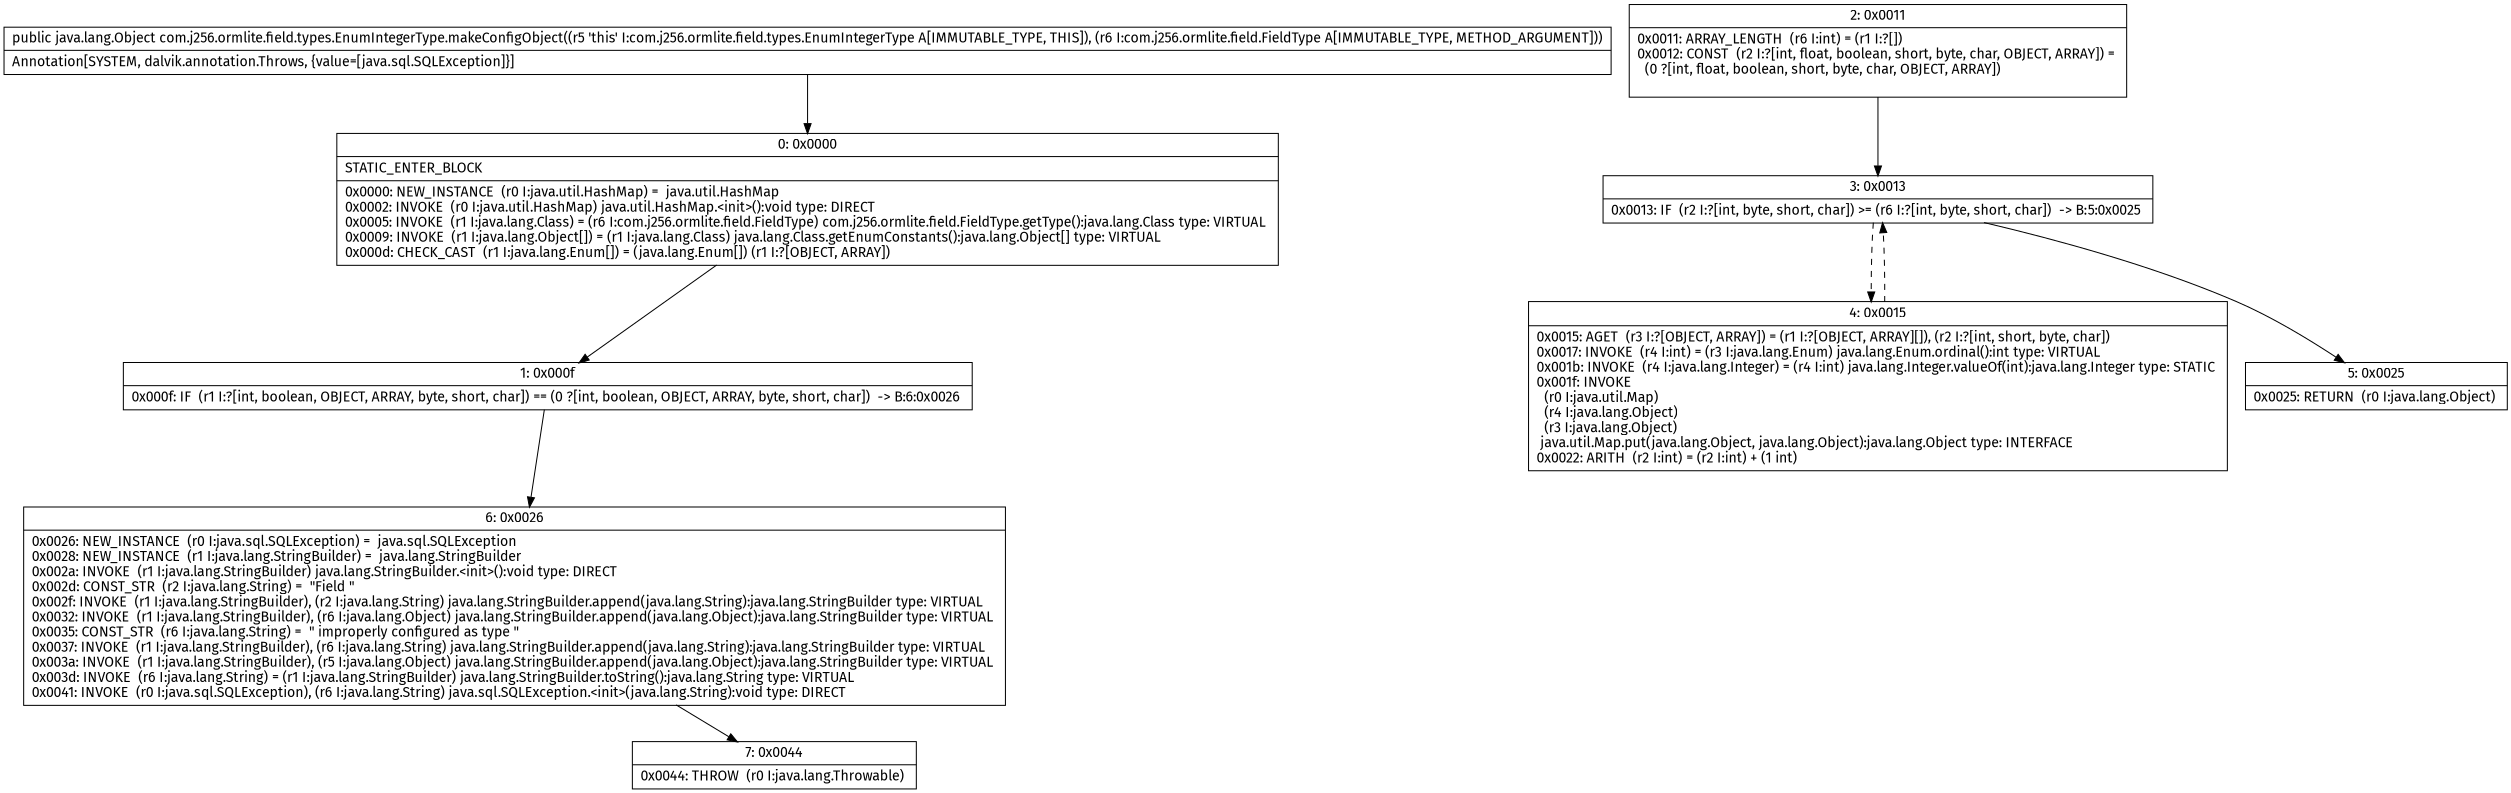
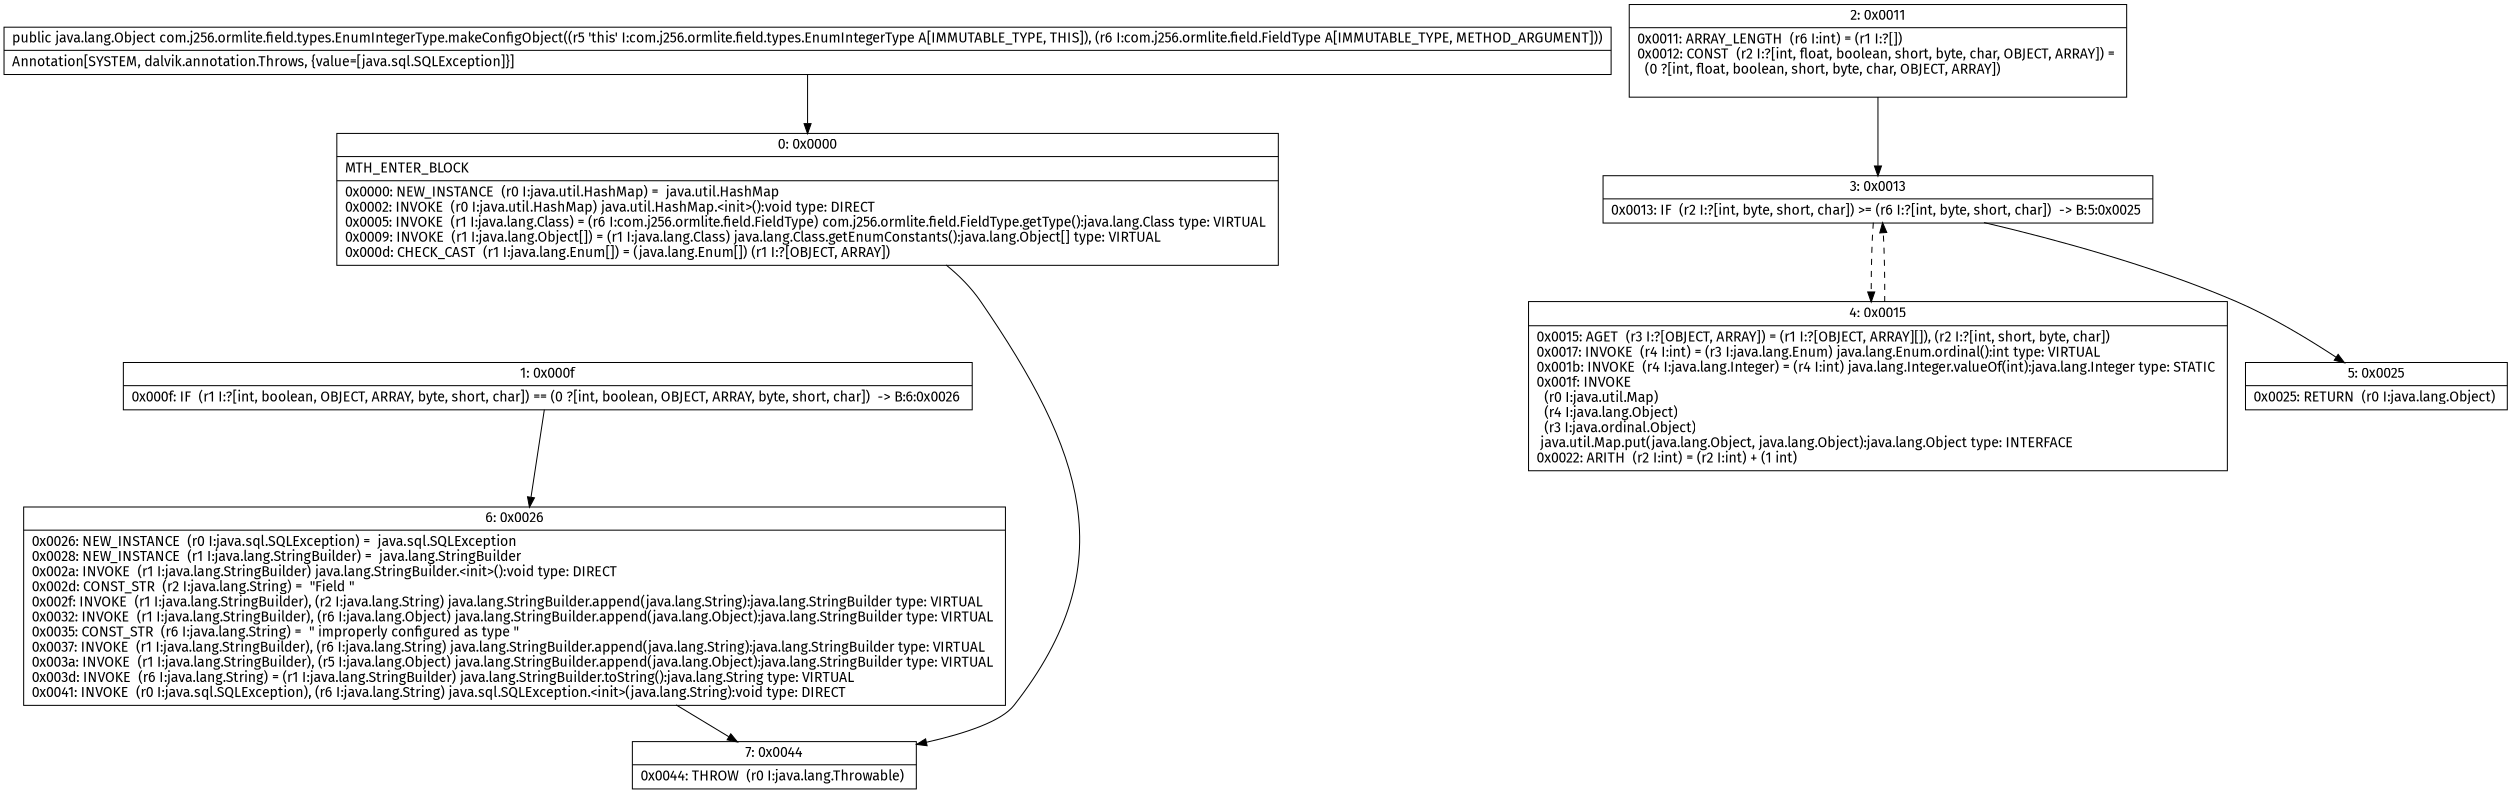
node "0: 0x0000": text "STATIC_ENTER_BLOCK" -> "MTH_ENTER_BLOCK"
edge "0: 0x0000" -> "1: 0x000f": now "0: 0x0000" -> "7: 0x0044"
node "4: 0x0015": text "(r3 I:java.lang.Object)" -> "(r3 I:java.ordinal.Object)"
